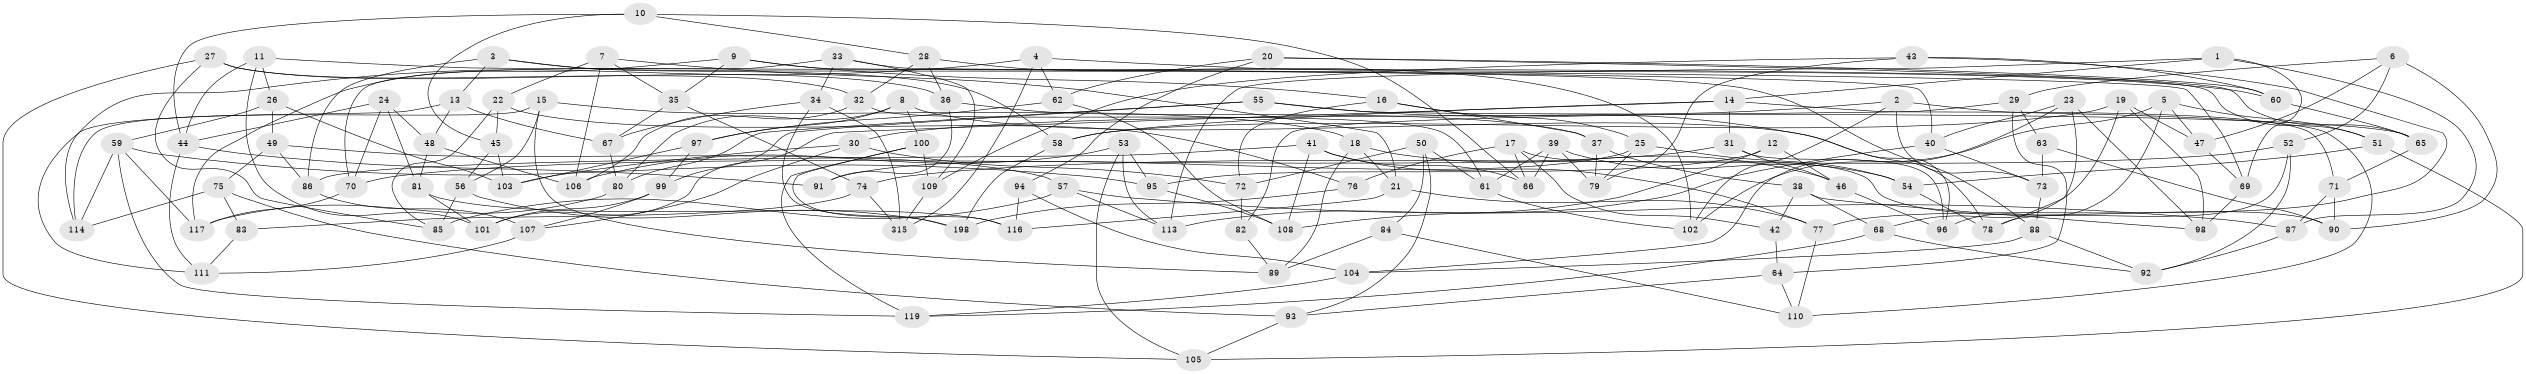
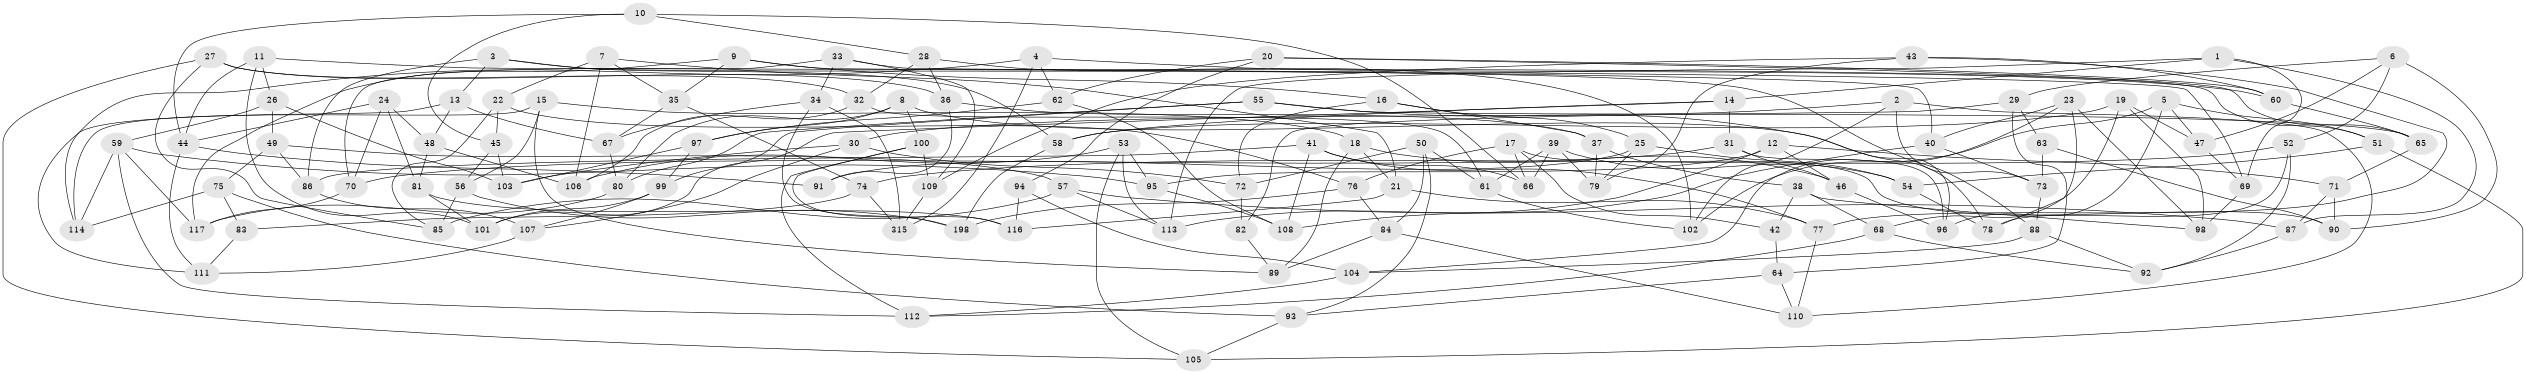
edge "14" -- "71": now "12" -- "71"
edge "76" -- "84": added
node "119": label "119" -> "112"
